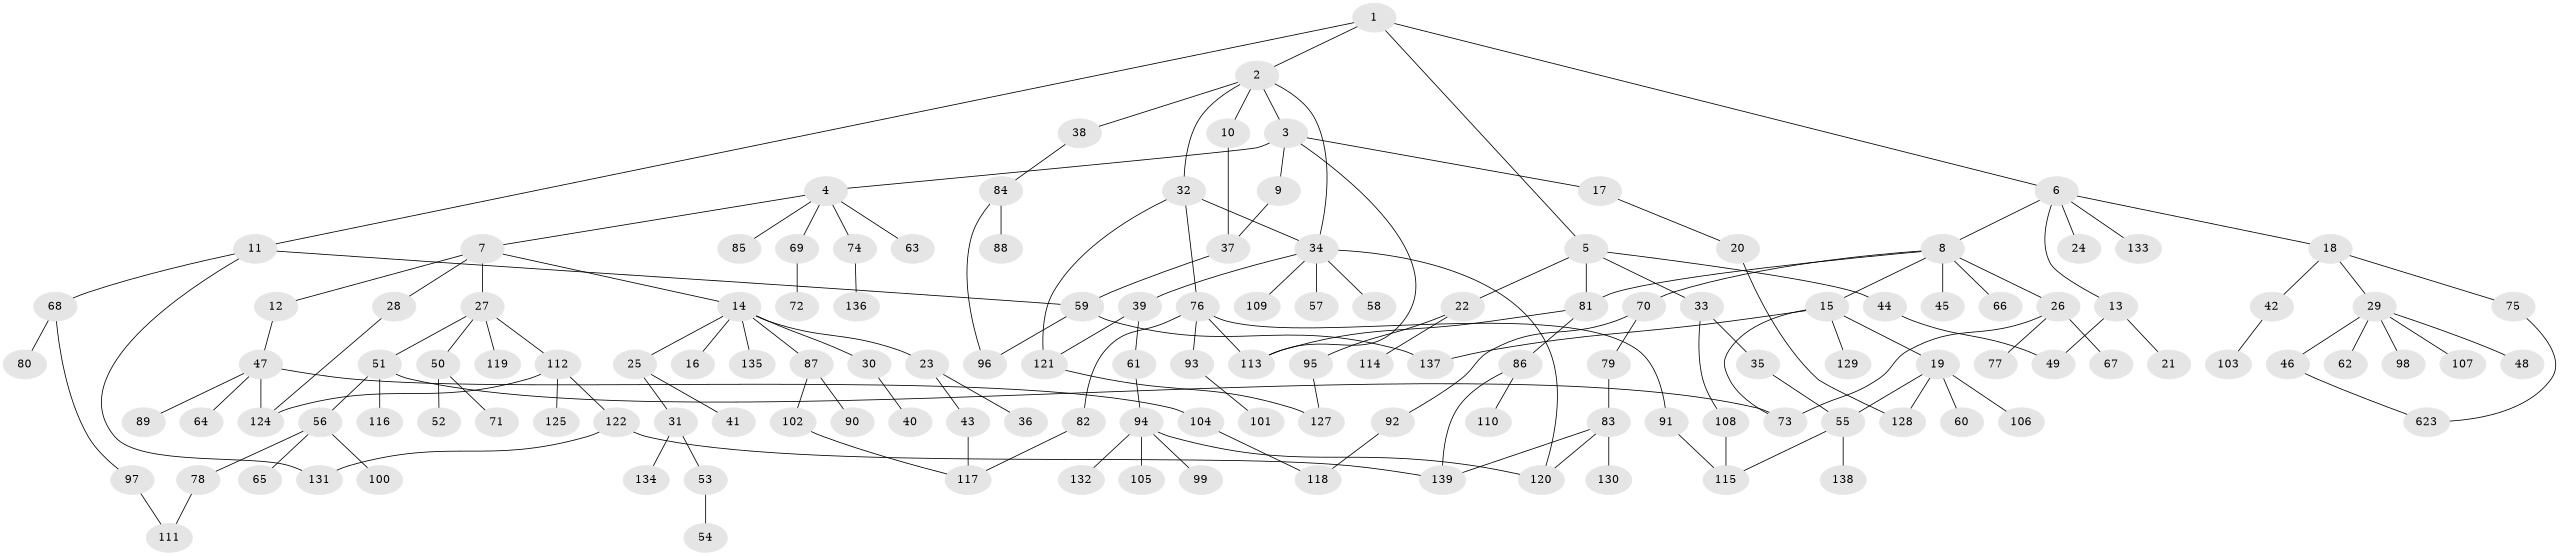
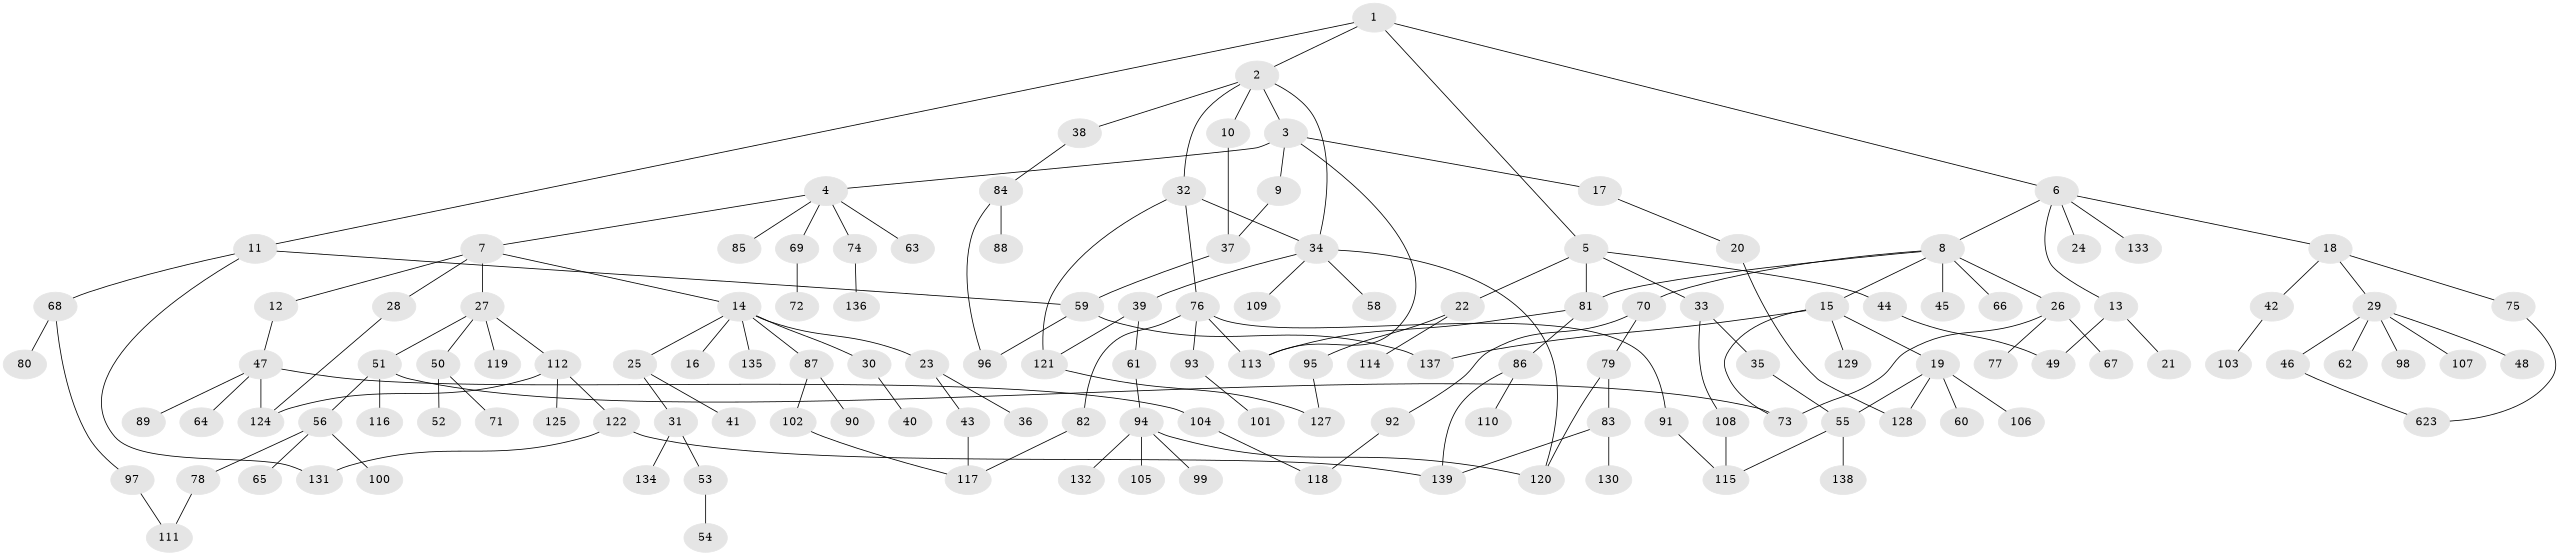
node "57": removed
edge "83" -- "120": now "79" -- "120"
